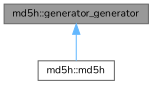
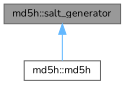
node "md5h::generator_generator": label "md5h::generator_generator" -> "md5h::salt_generator"
